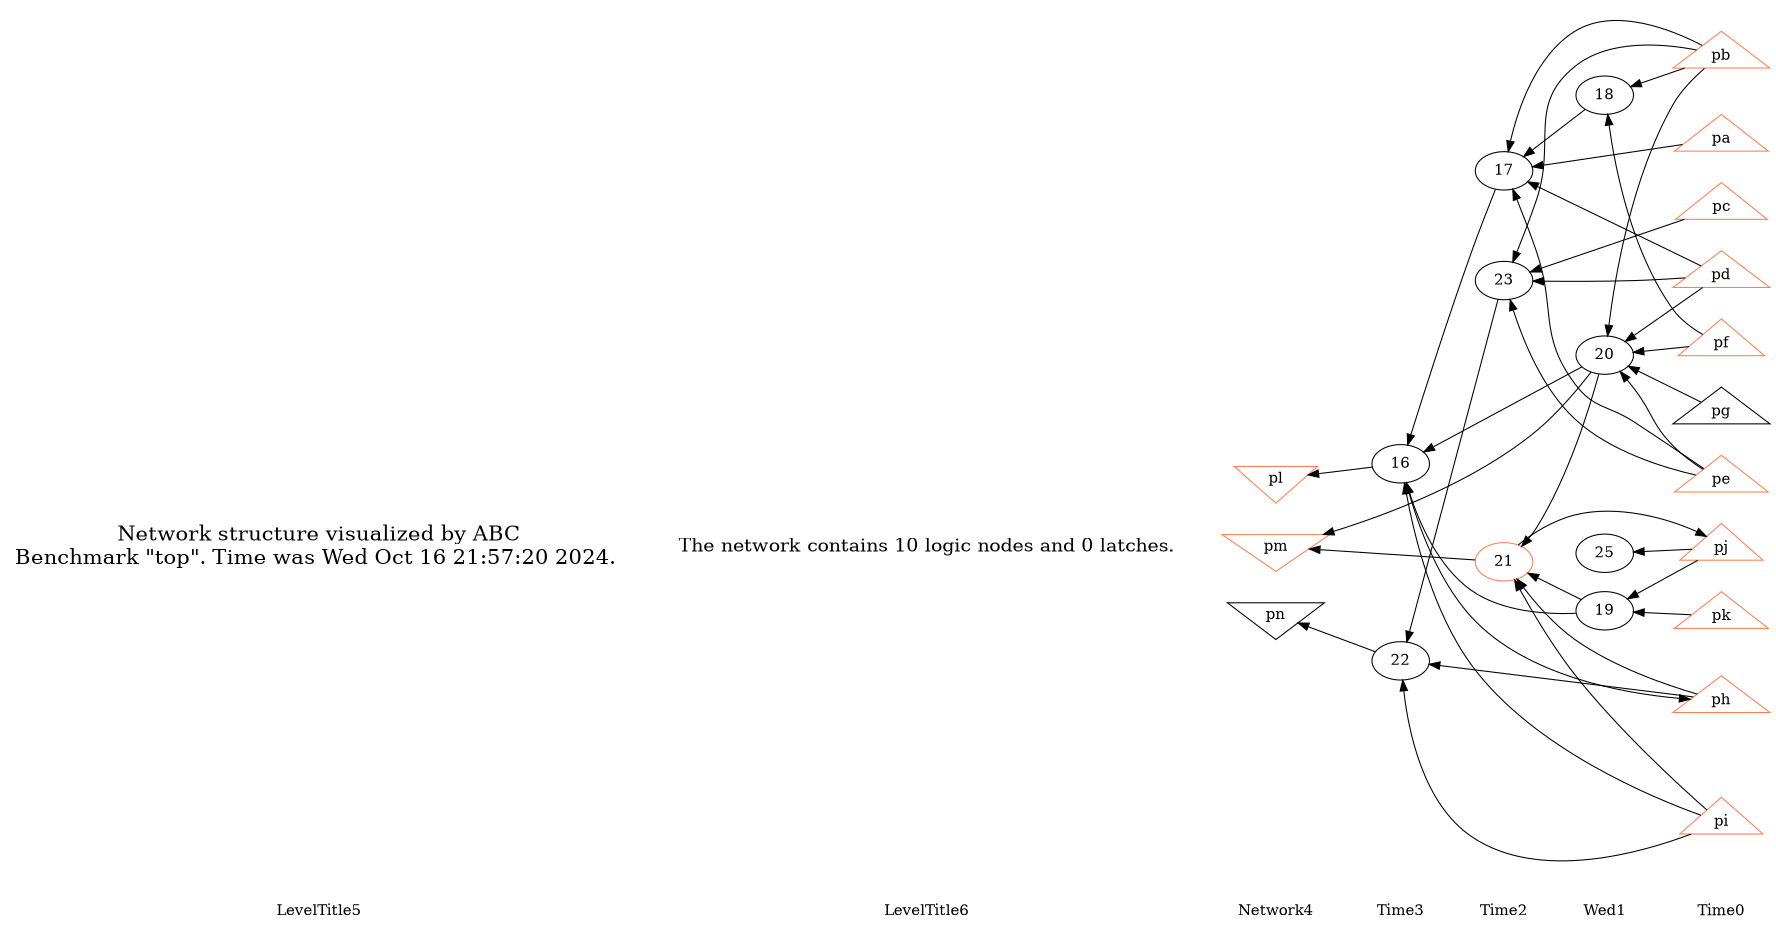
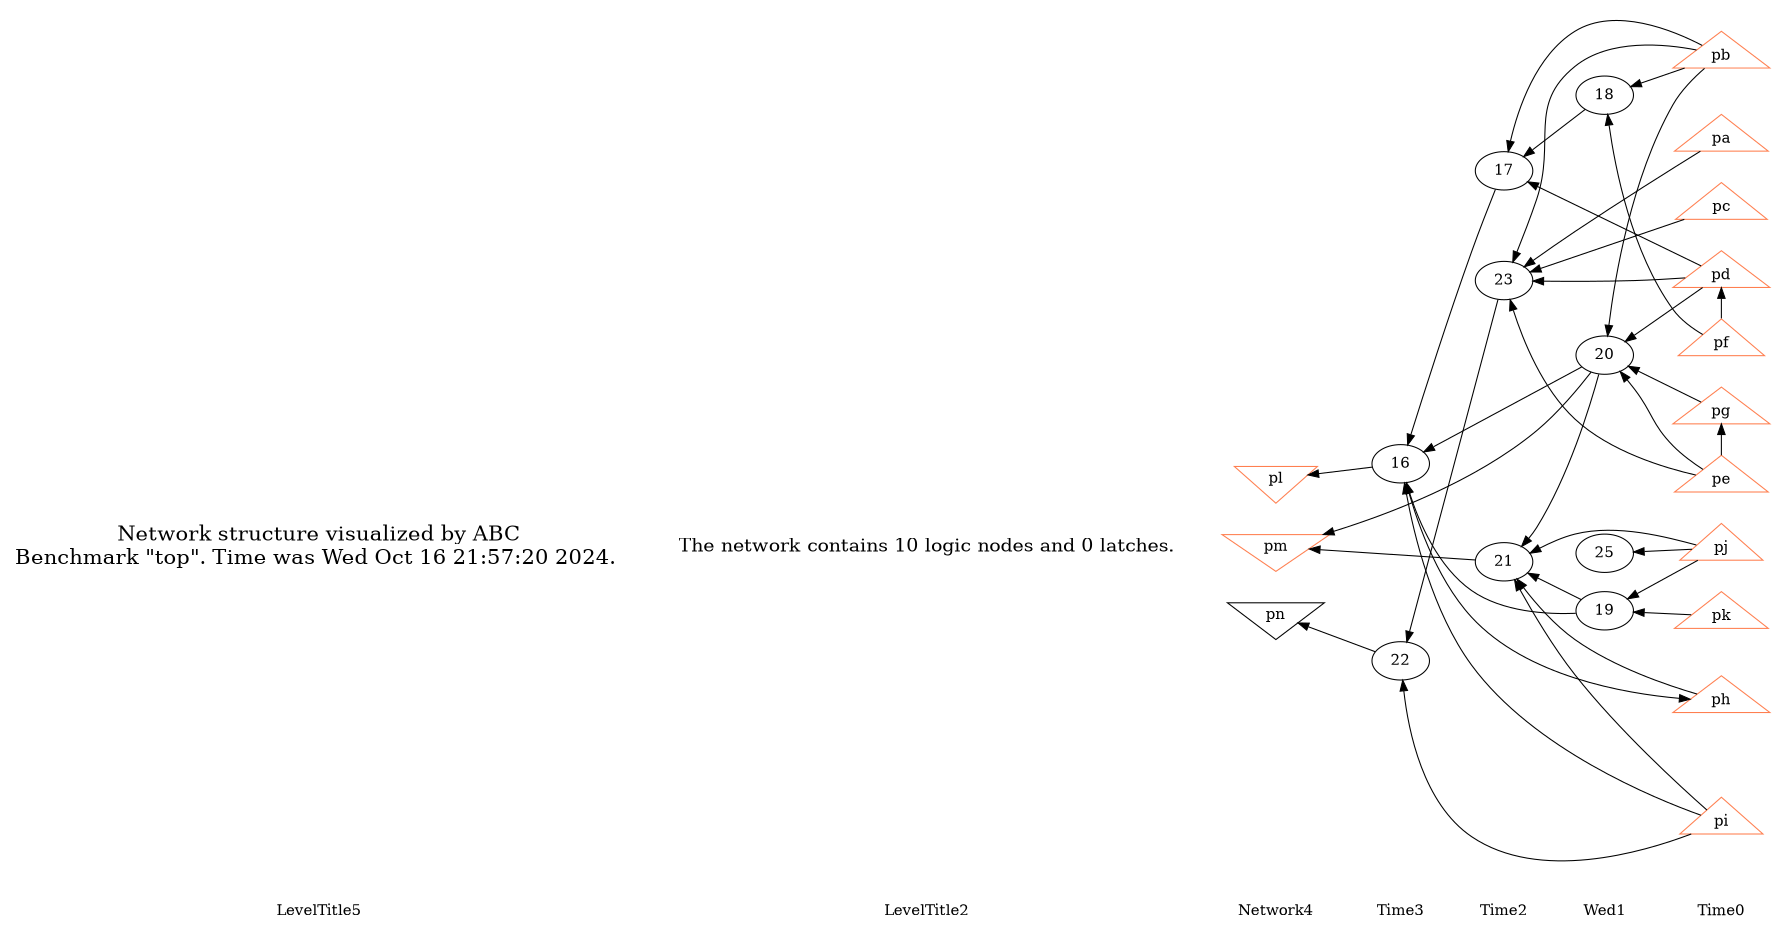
edge "pa" -> "17": now "pa" -> "23"
edge "pf" -> "20": now "pf" -> "pd"
edge "pe" -> "17": now "pe" -> "pg"
node "pg": color black -> coral
edge "21" -> "pj": reversed
node "21": color coral -> black
edge "ph" -> "22": removed
node "LevelTitle6": label "LevelTitle6" -> "LevelTitle2"
